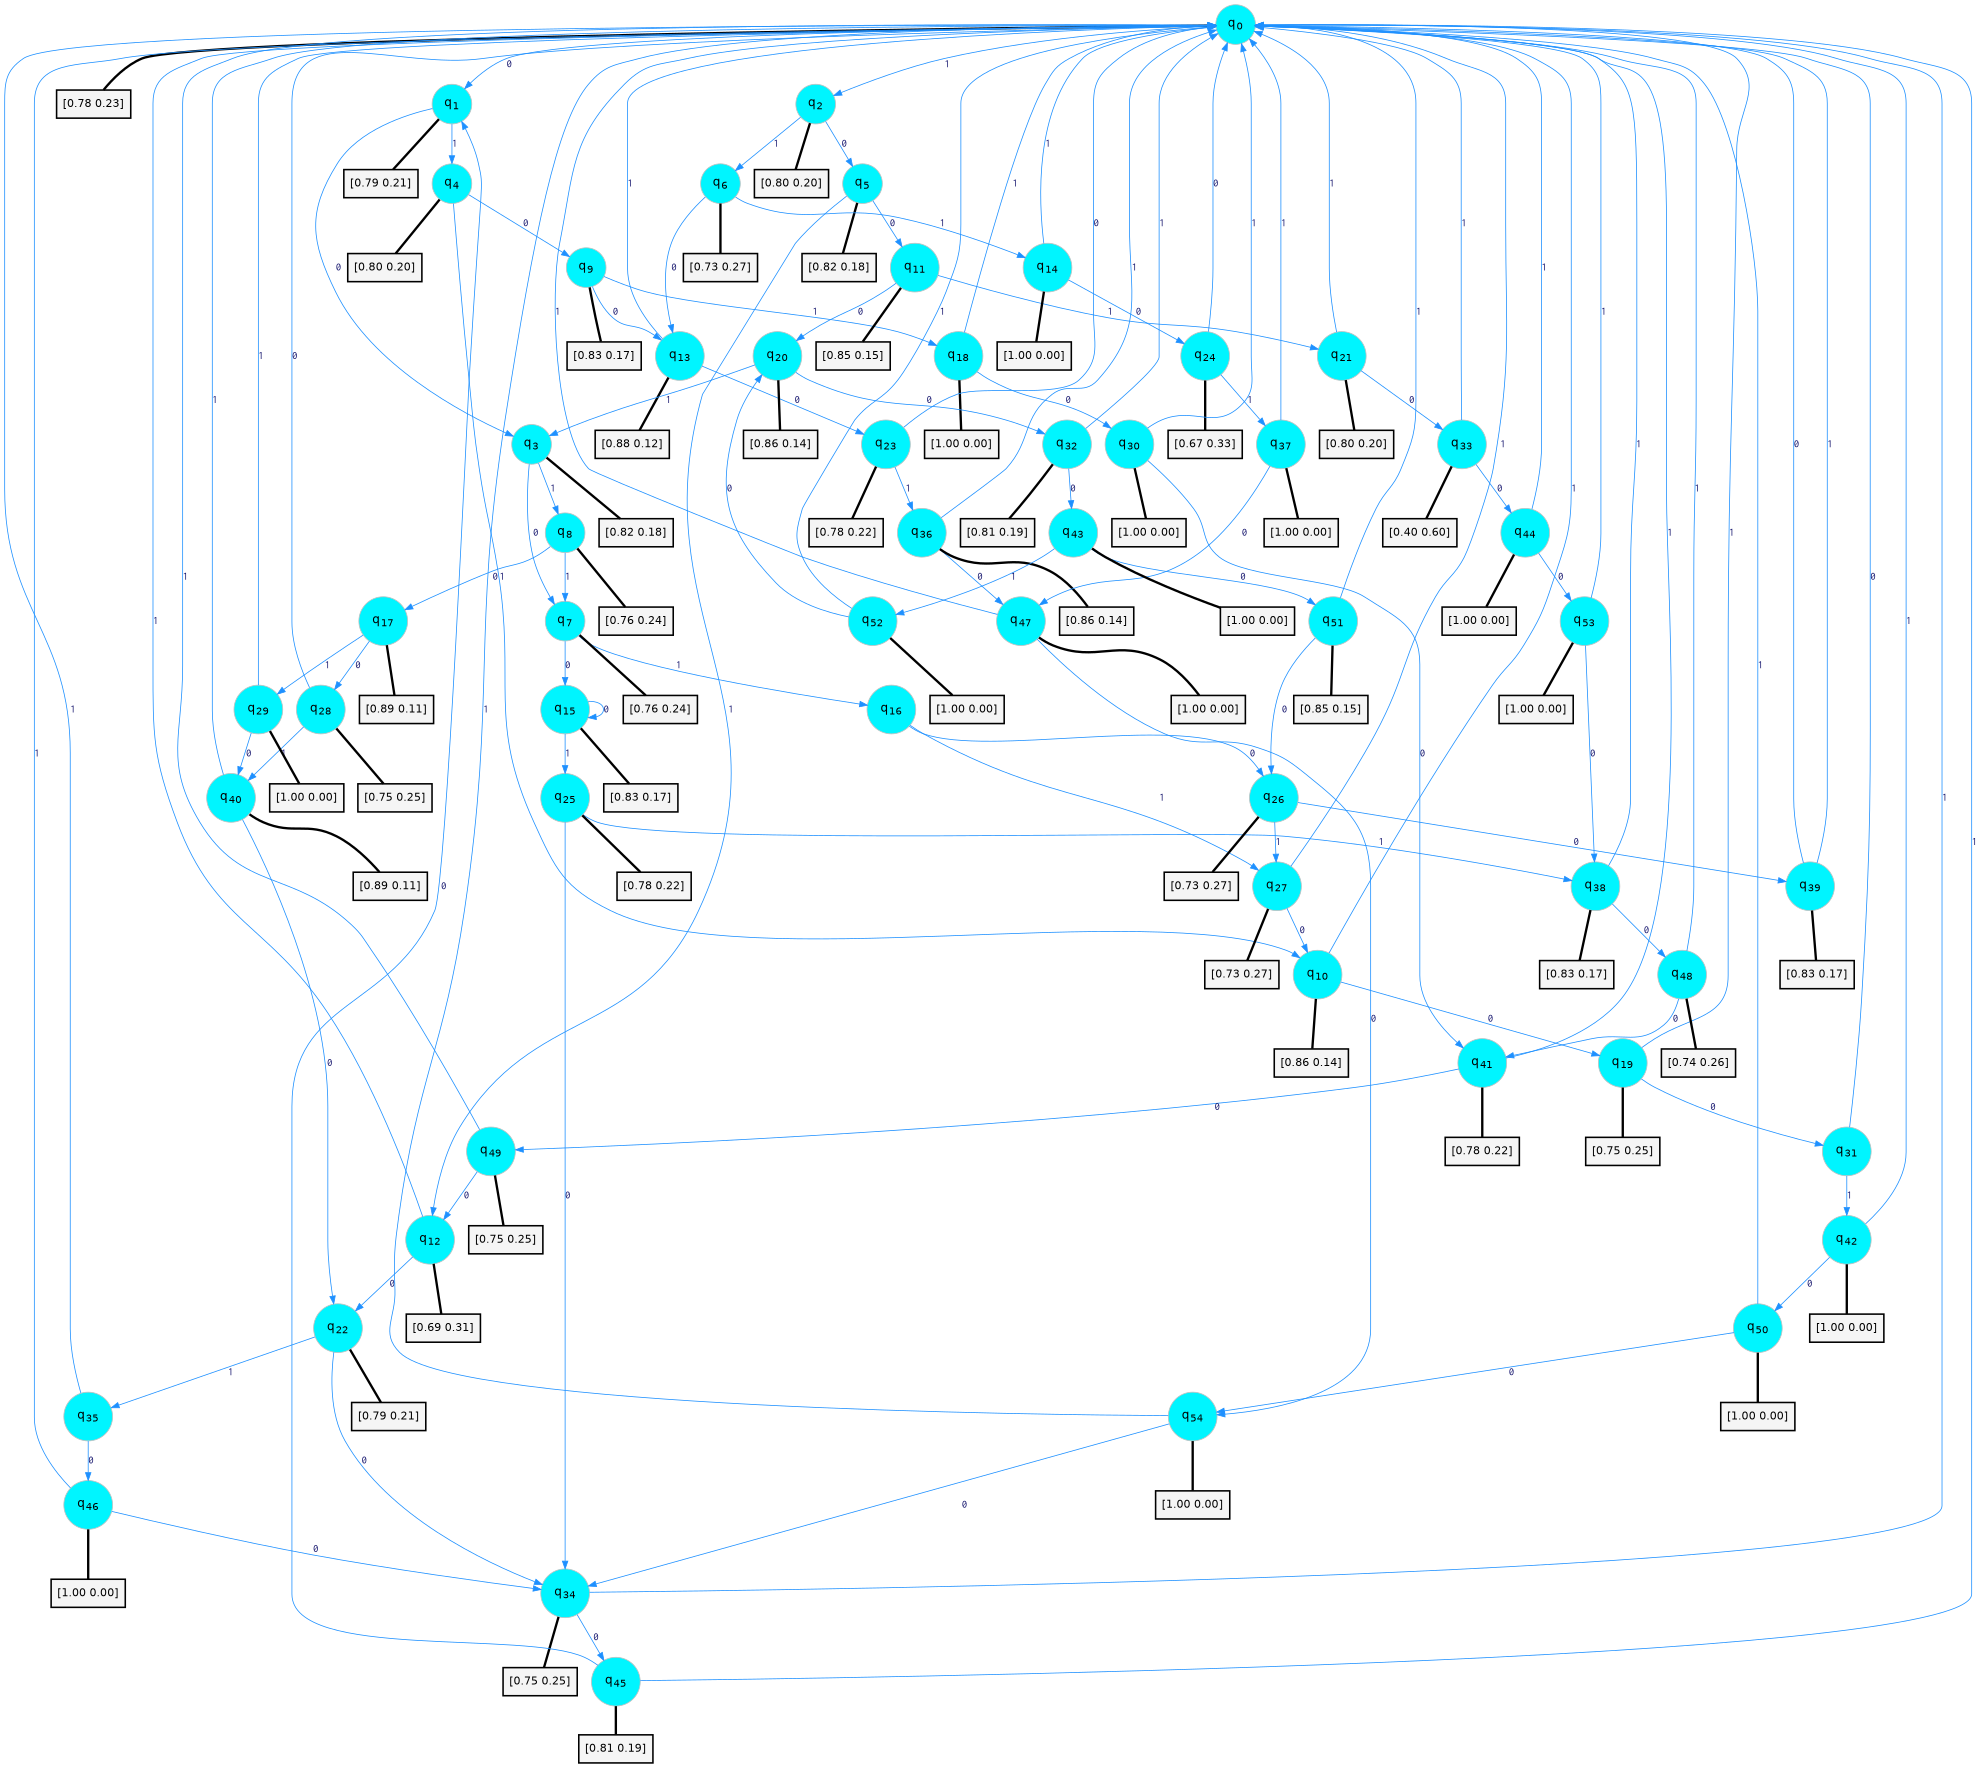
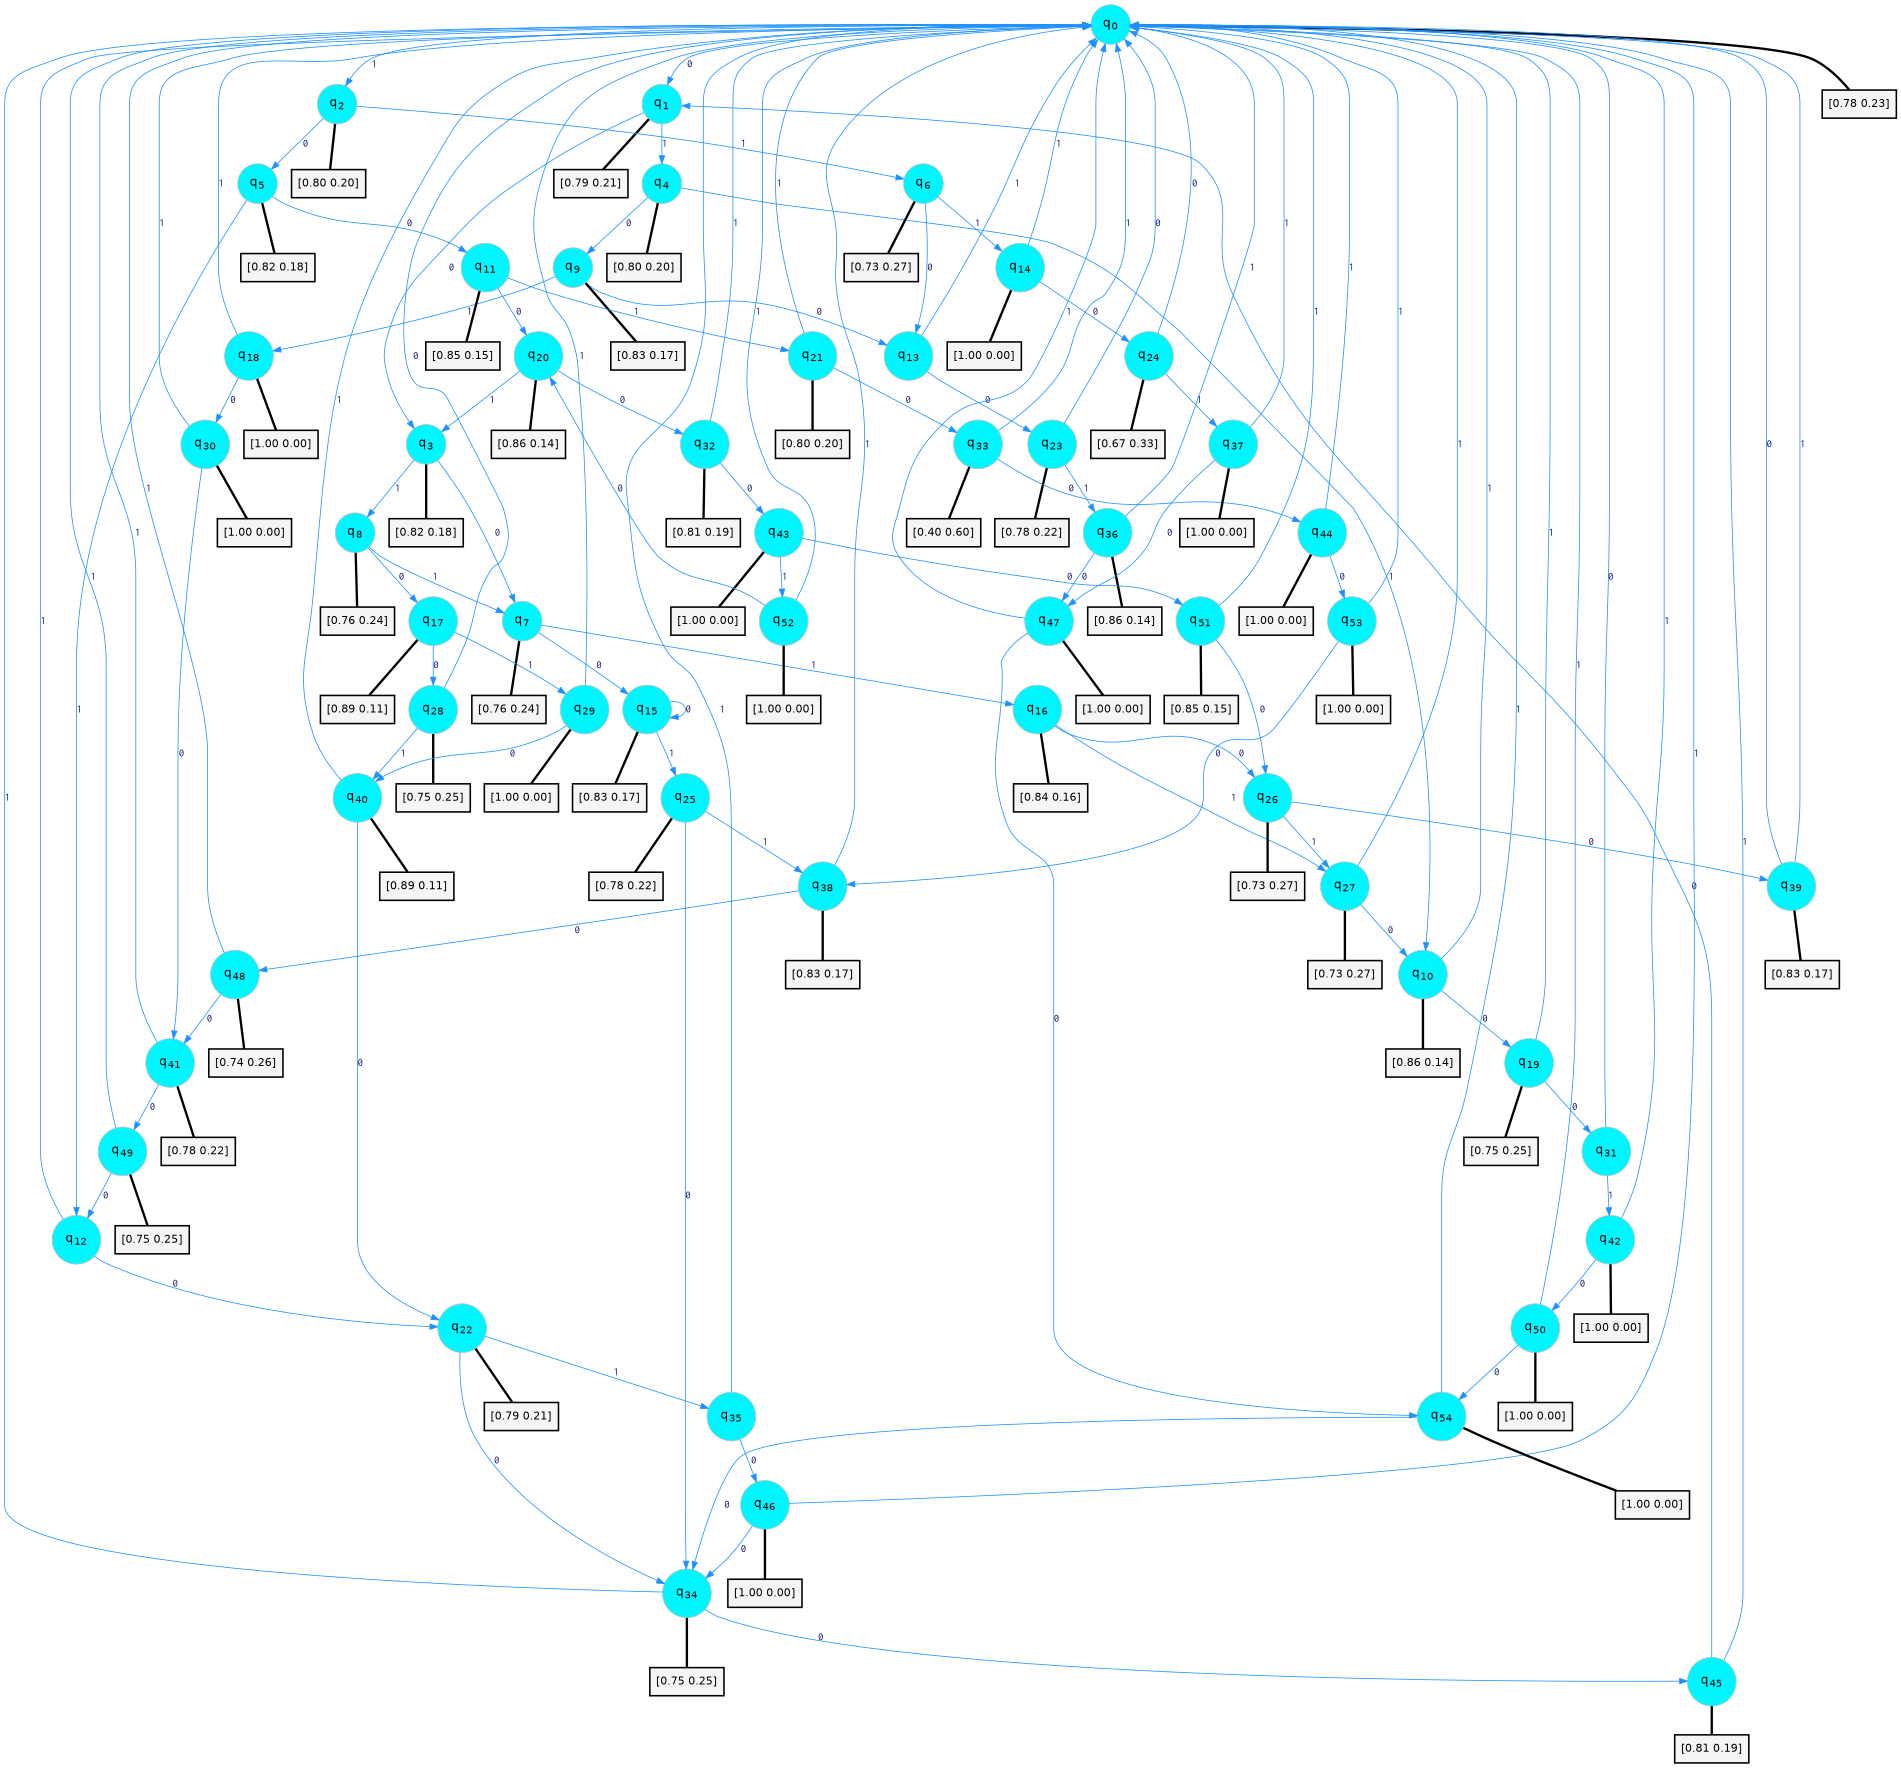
node "[0.88 0.12]": removed
node "[0.84 0.16]": added
node "[0.69 0.31]": removed
